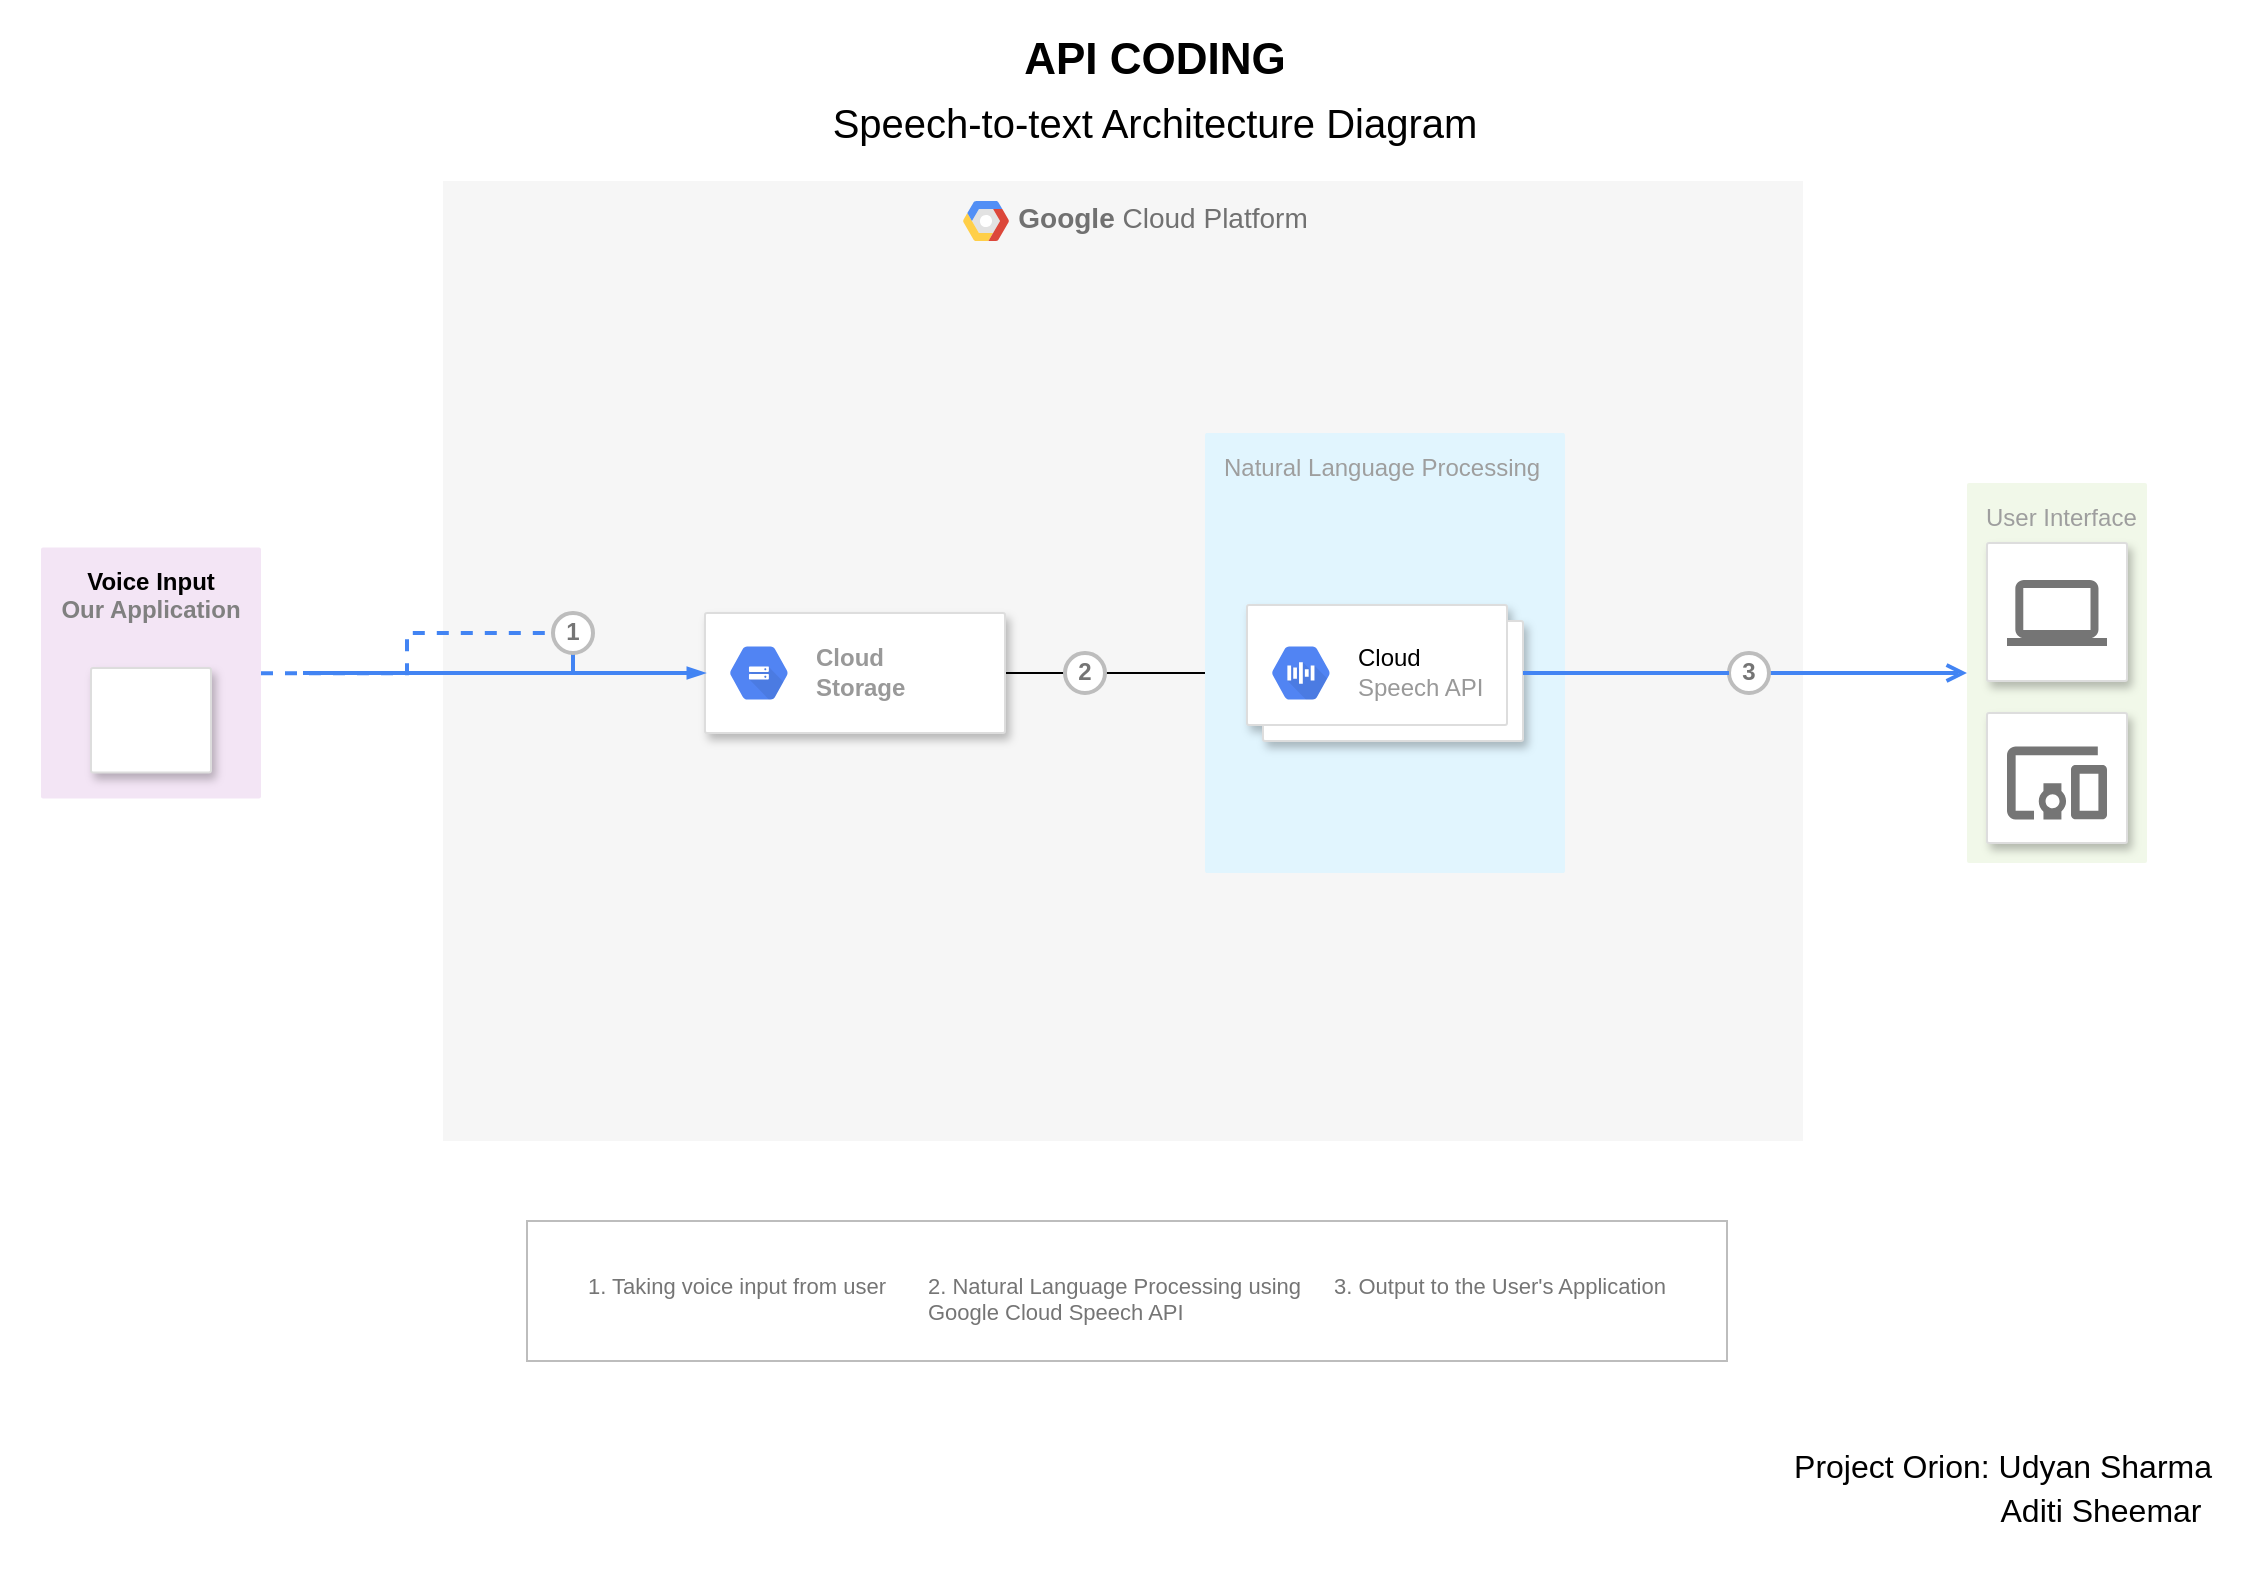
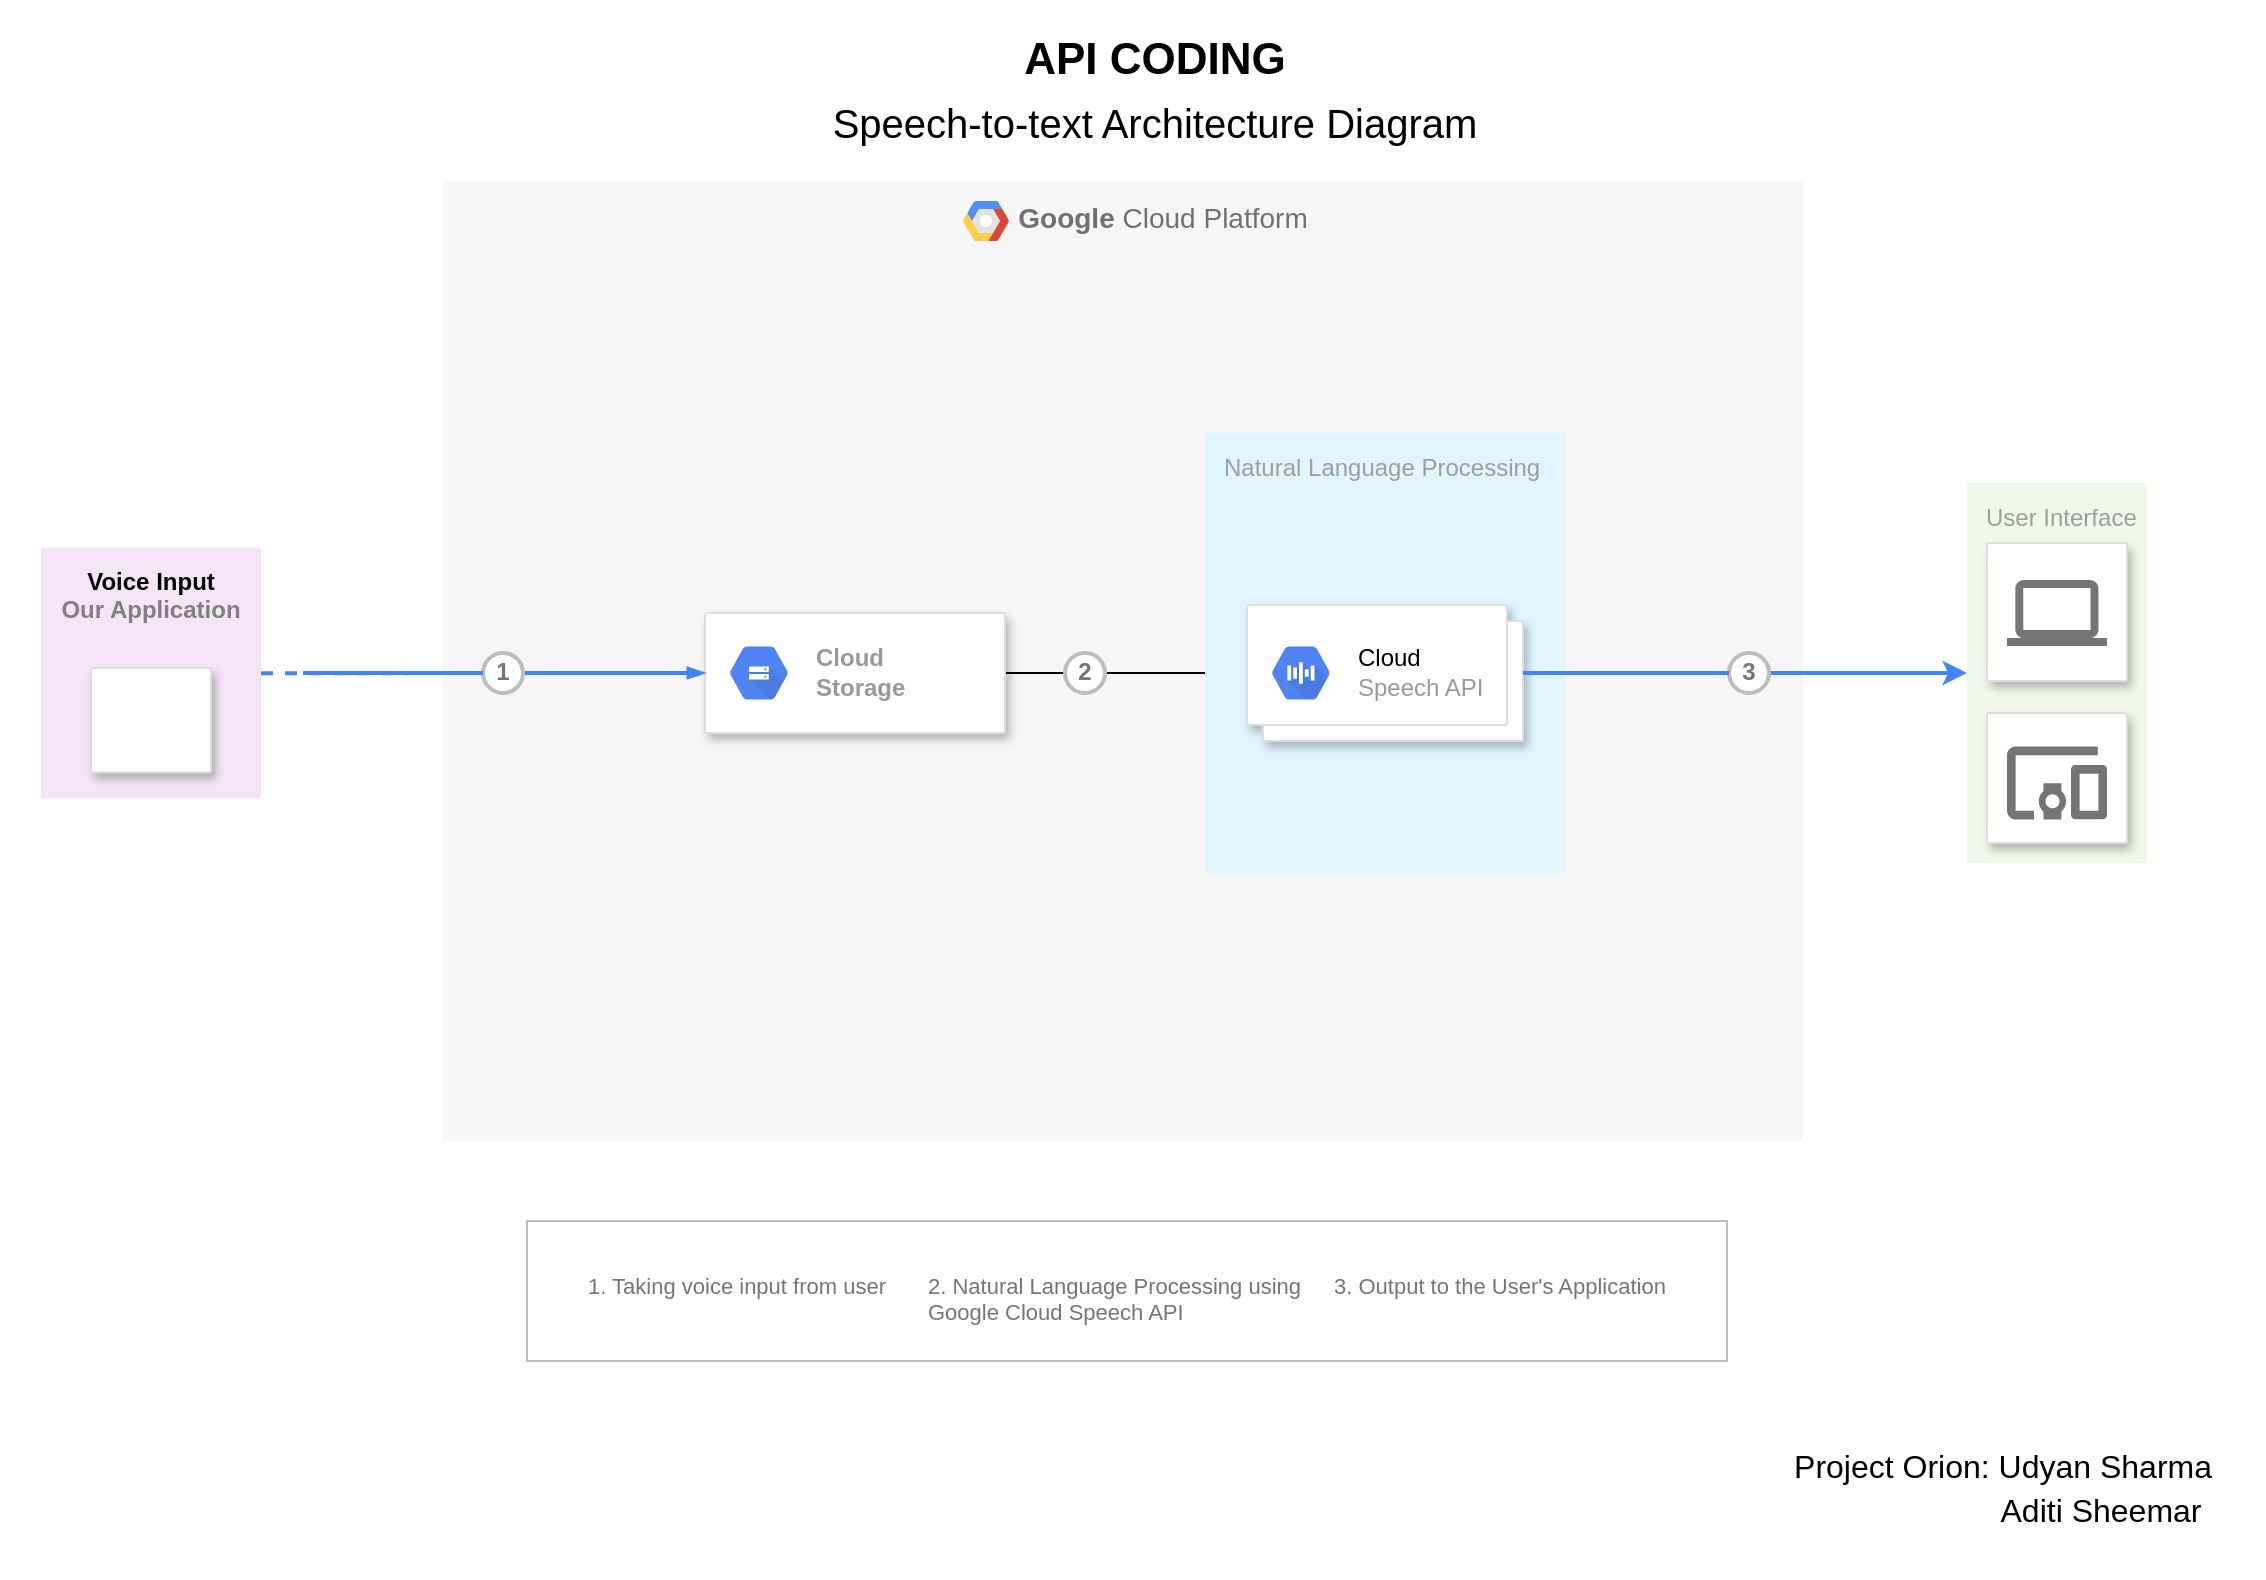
node "1": moved (573, 633) -> (503, 673)
edge "3" -> "User Interface": arrowhead open -> classic
